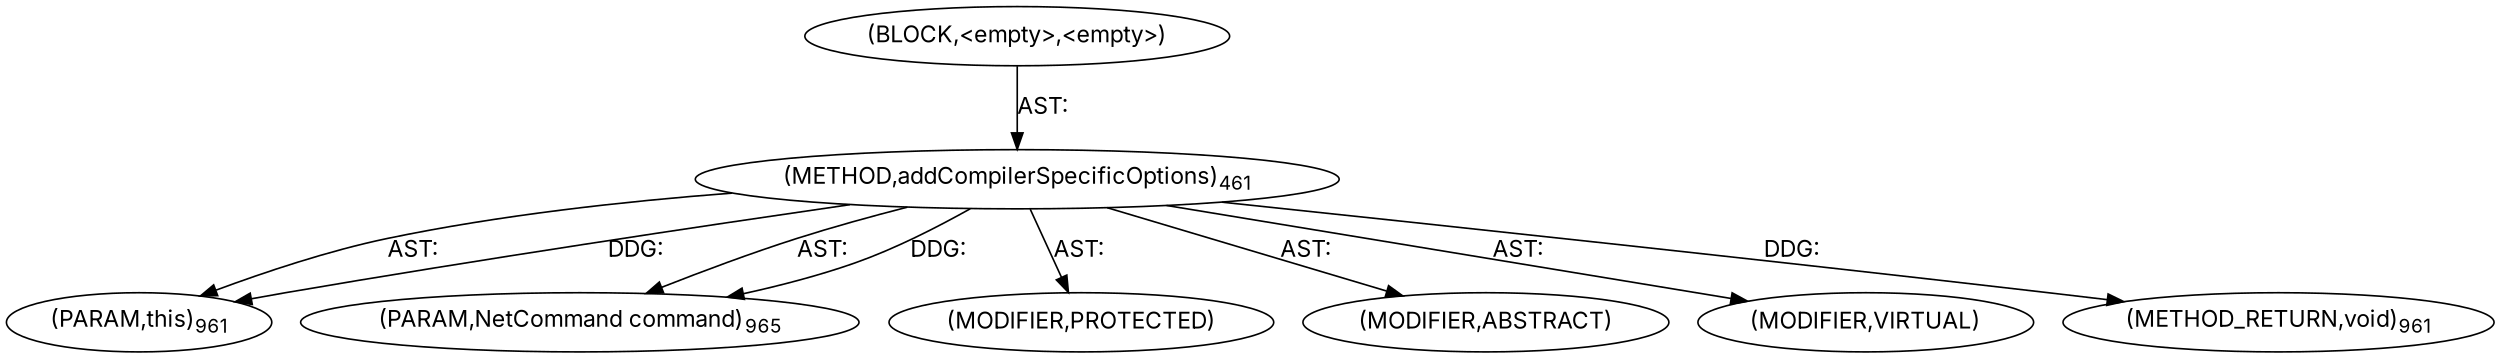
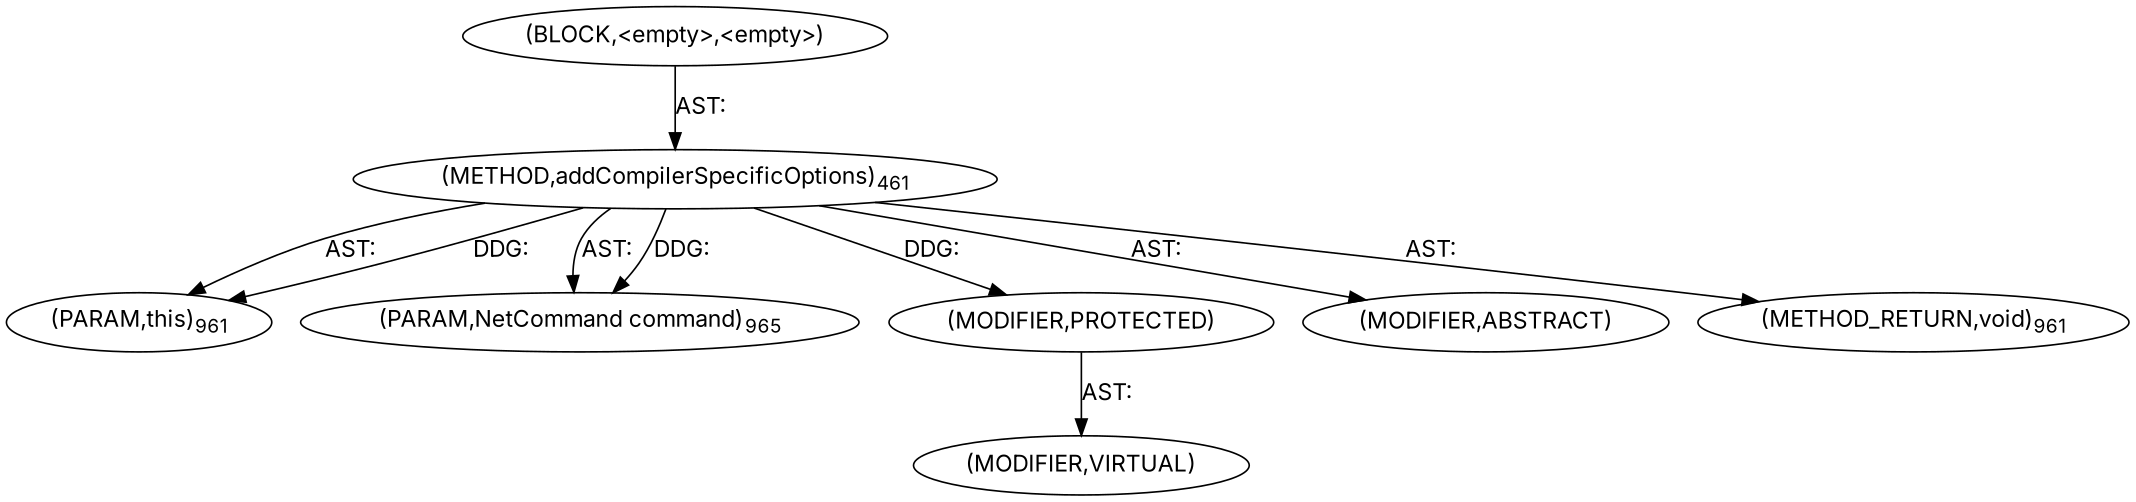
edge "(METHOD,addCompilerSpecificOptions)" -> "(MODIFIER,PROTECTED)": label "AST: " -> "DDG: "
edge "(METHOD,addCompilerSpecificOptions)" -> "(METHOD_RETURN,void)": label "DDG: " -> "AST: "
edge "(METHOD,addCompilerSpecificOptions)" -> "(MODIFIER,VIRTUAL)": now "(MODIFIER,PROTECTED)" -> "(MODIFIER,VIRTUAL)"
